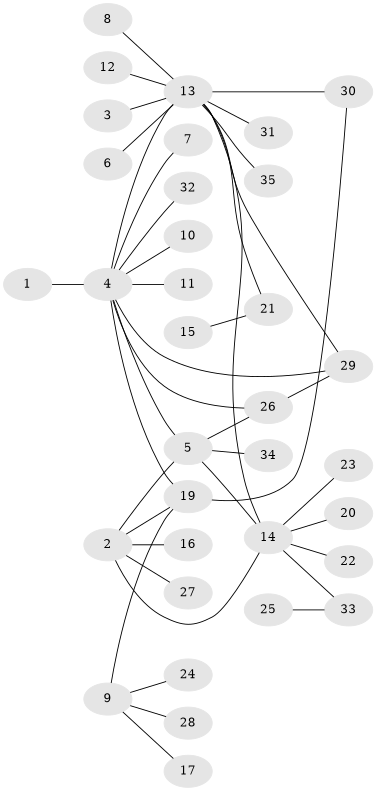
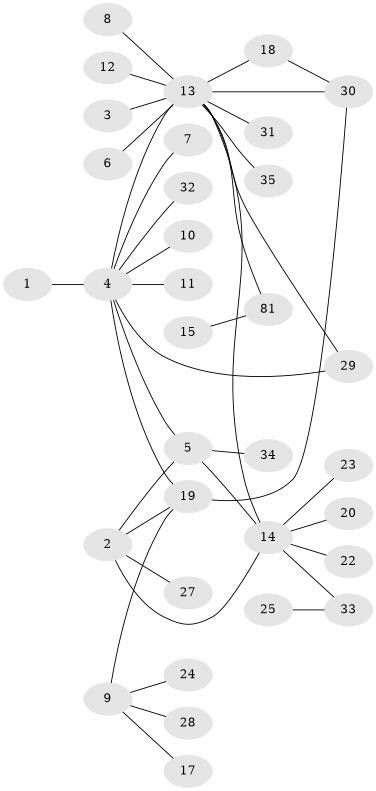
node "18": added
node "21": label "21" -> "81"
node "26": removed
node "16": removed
